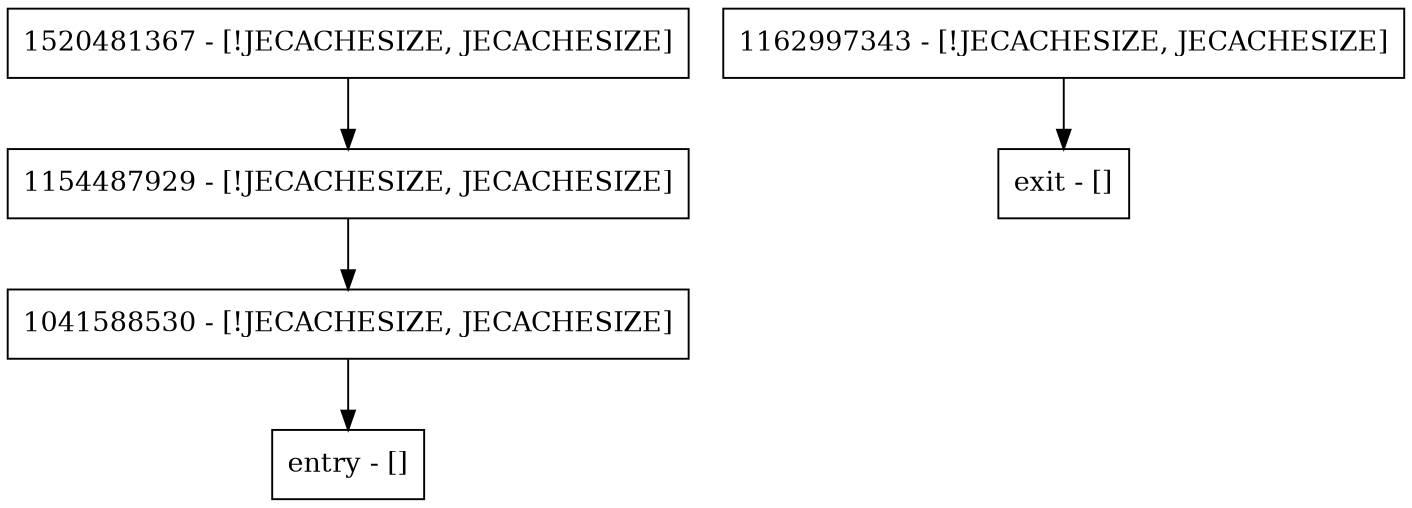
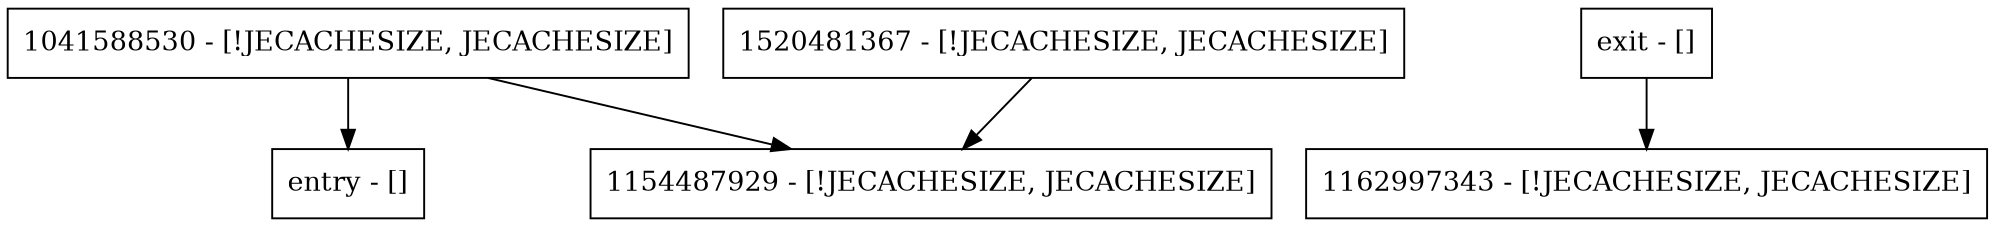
edge "1162997343 - [!JECACHESIZE, JECACHESIZE]" -> "exit - []": reversed
edge "1154487929 - [!JECACHESIZE, JECACHESIZE]" -> "1041588530 - [!JECACHESIZE, JECACHESIZE]": reversed
